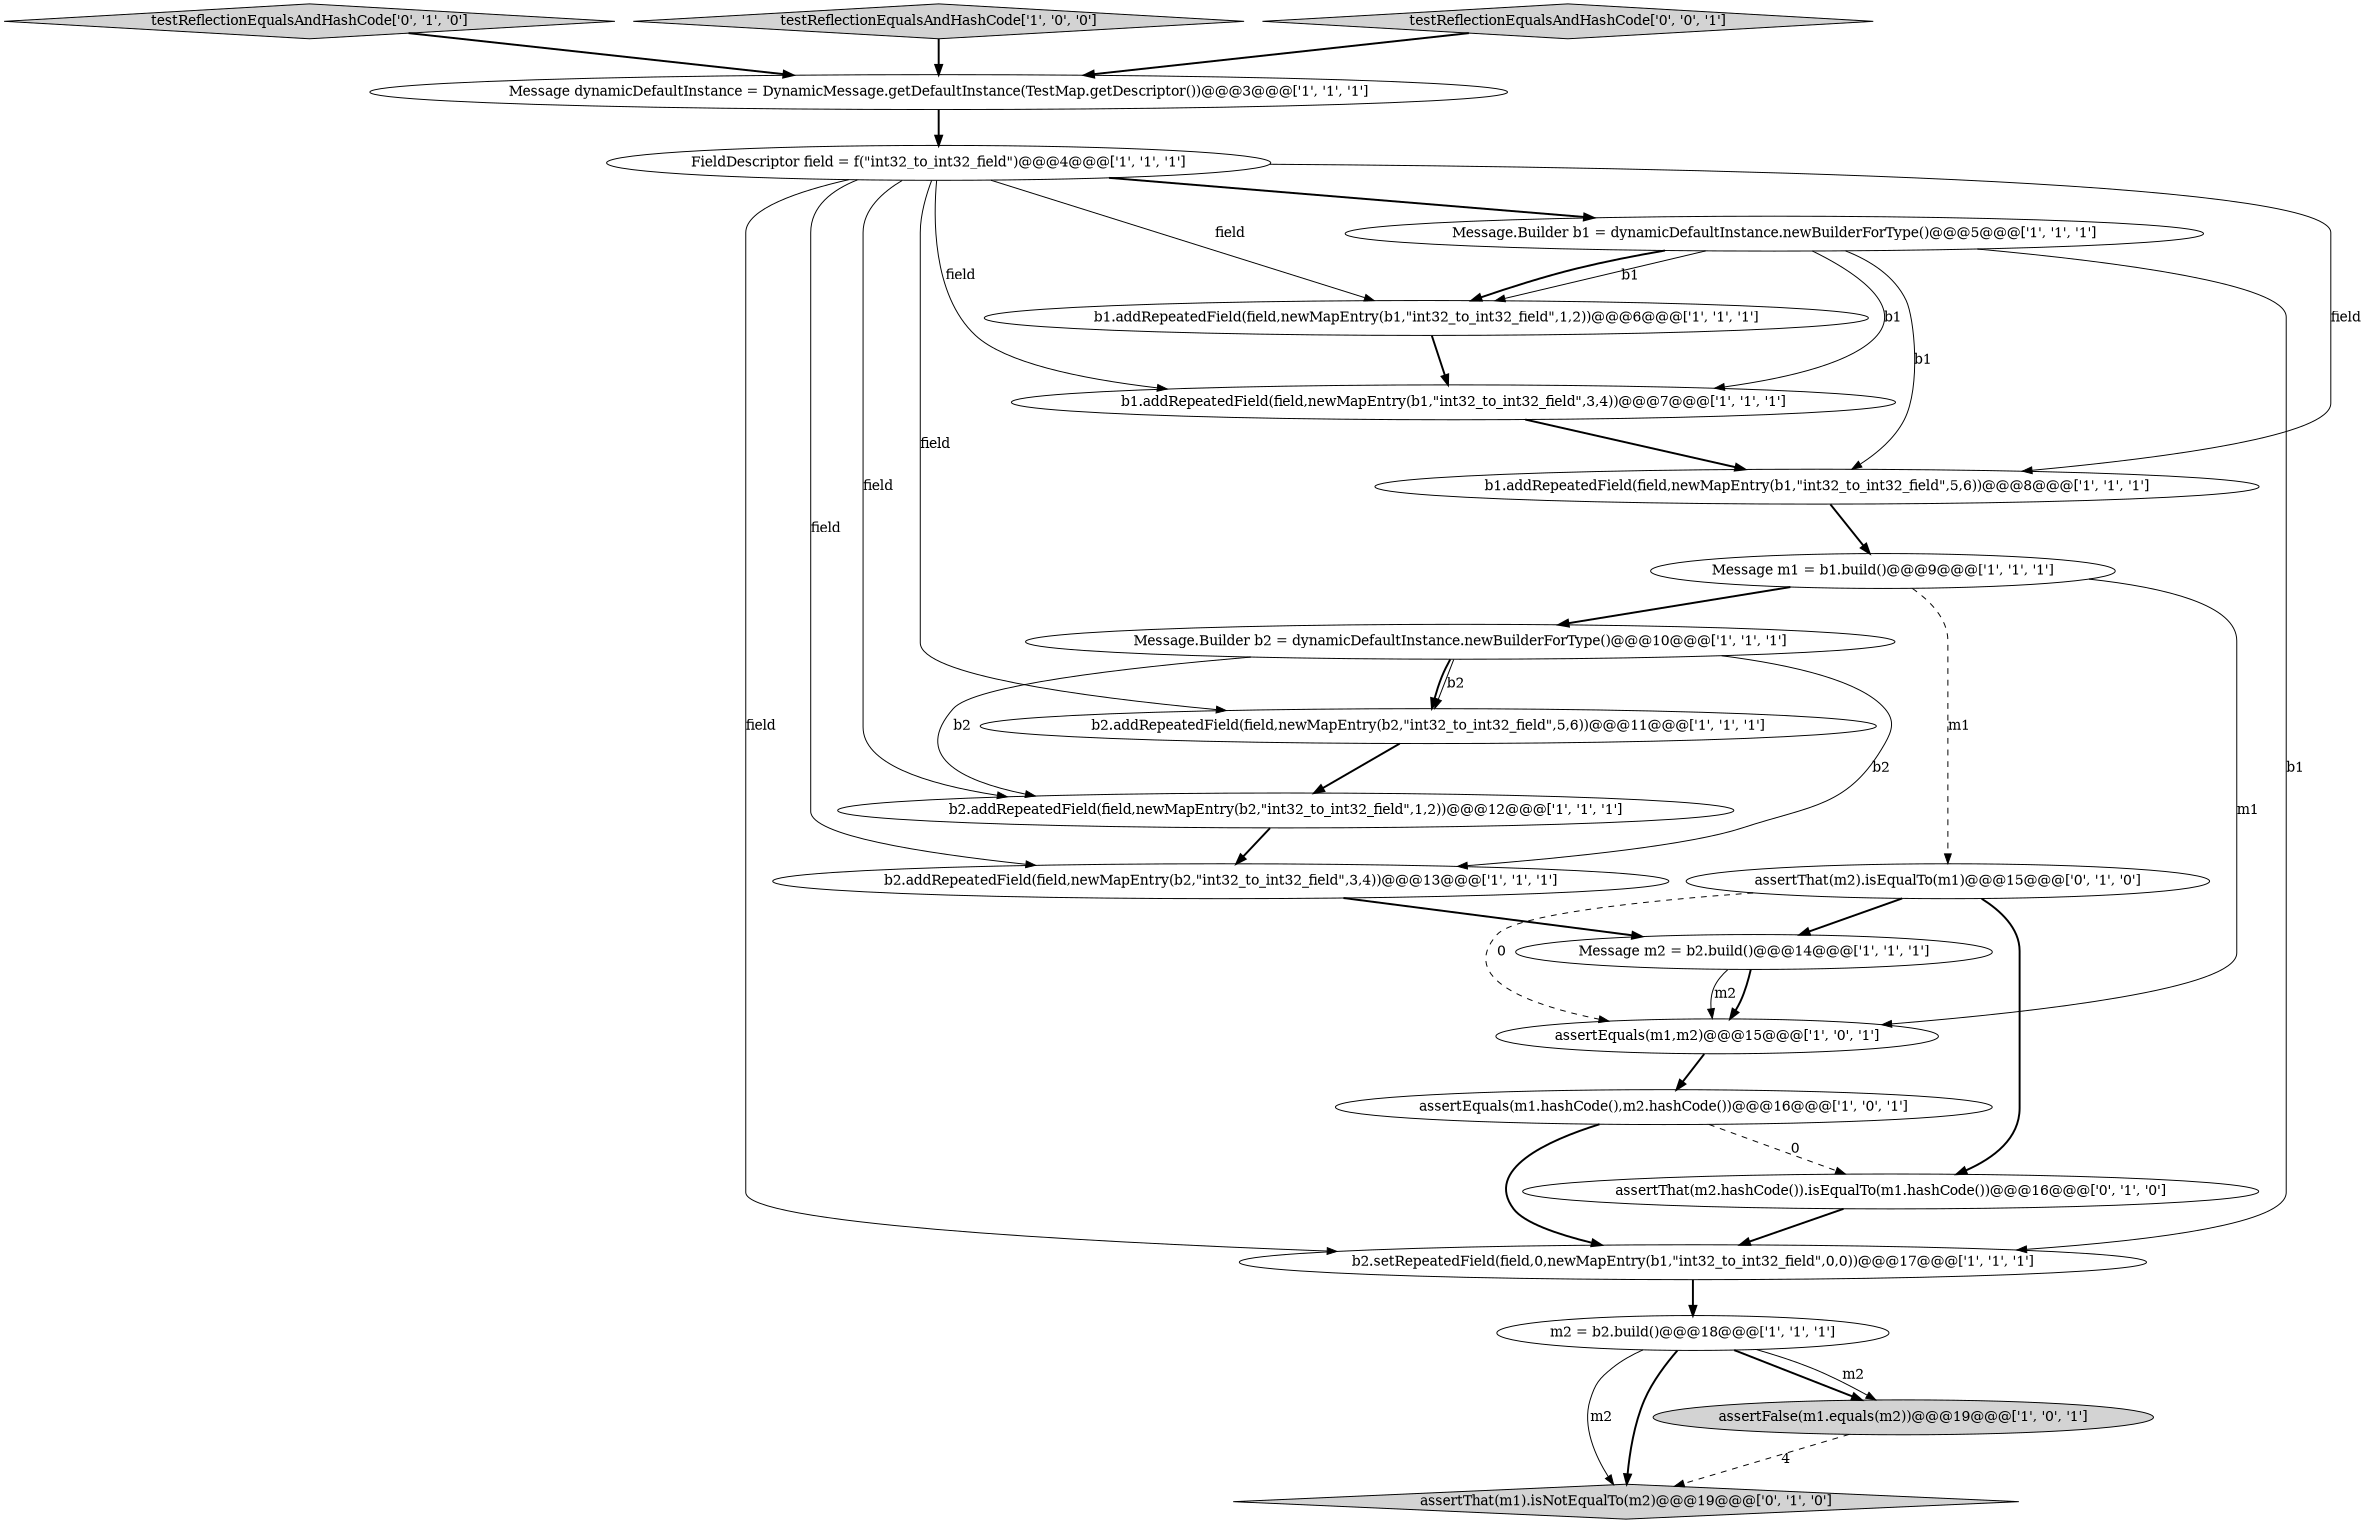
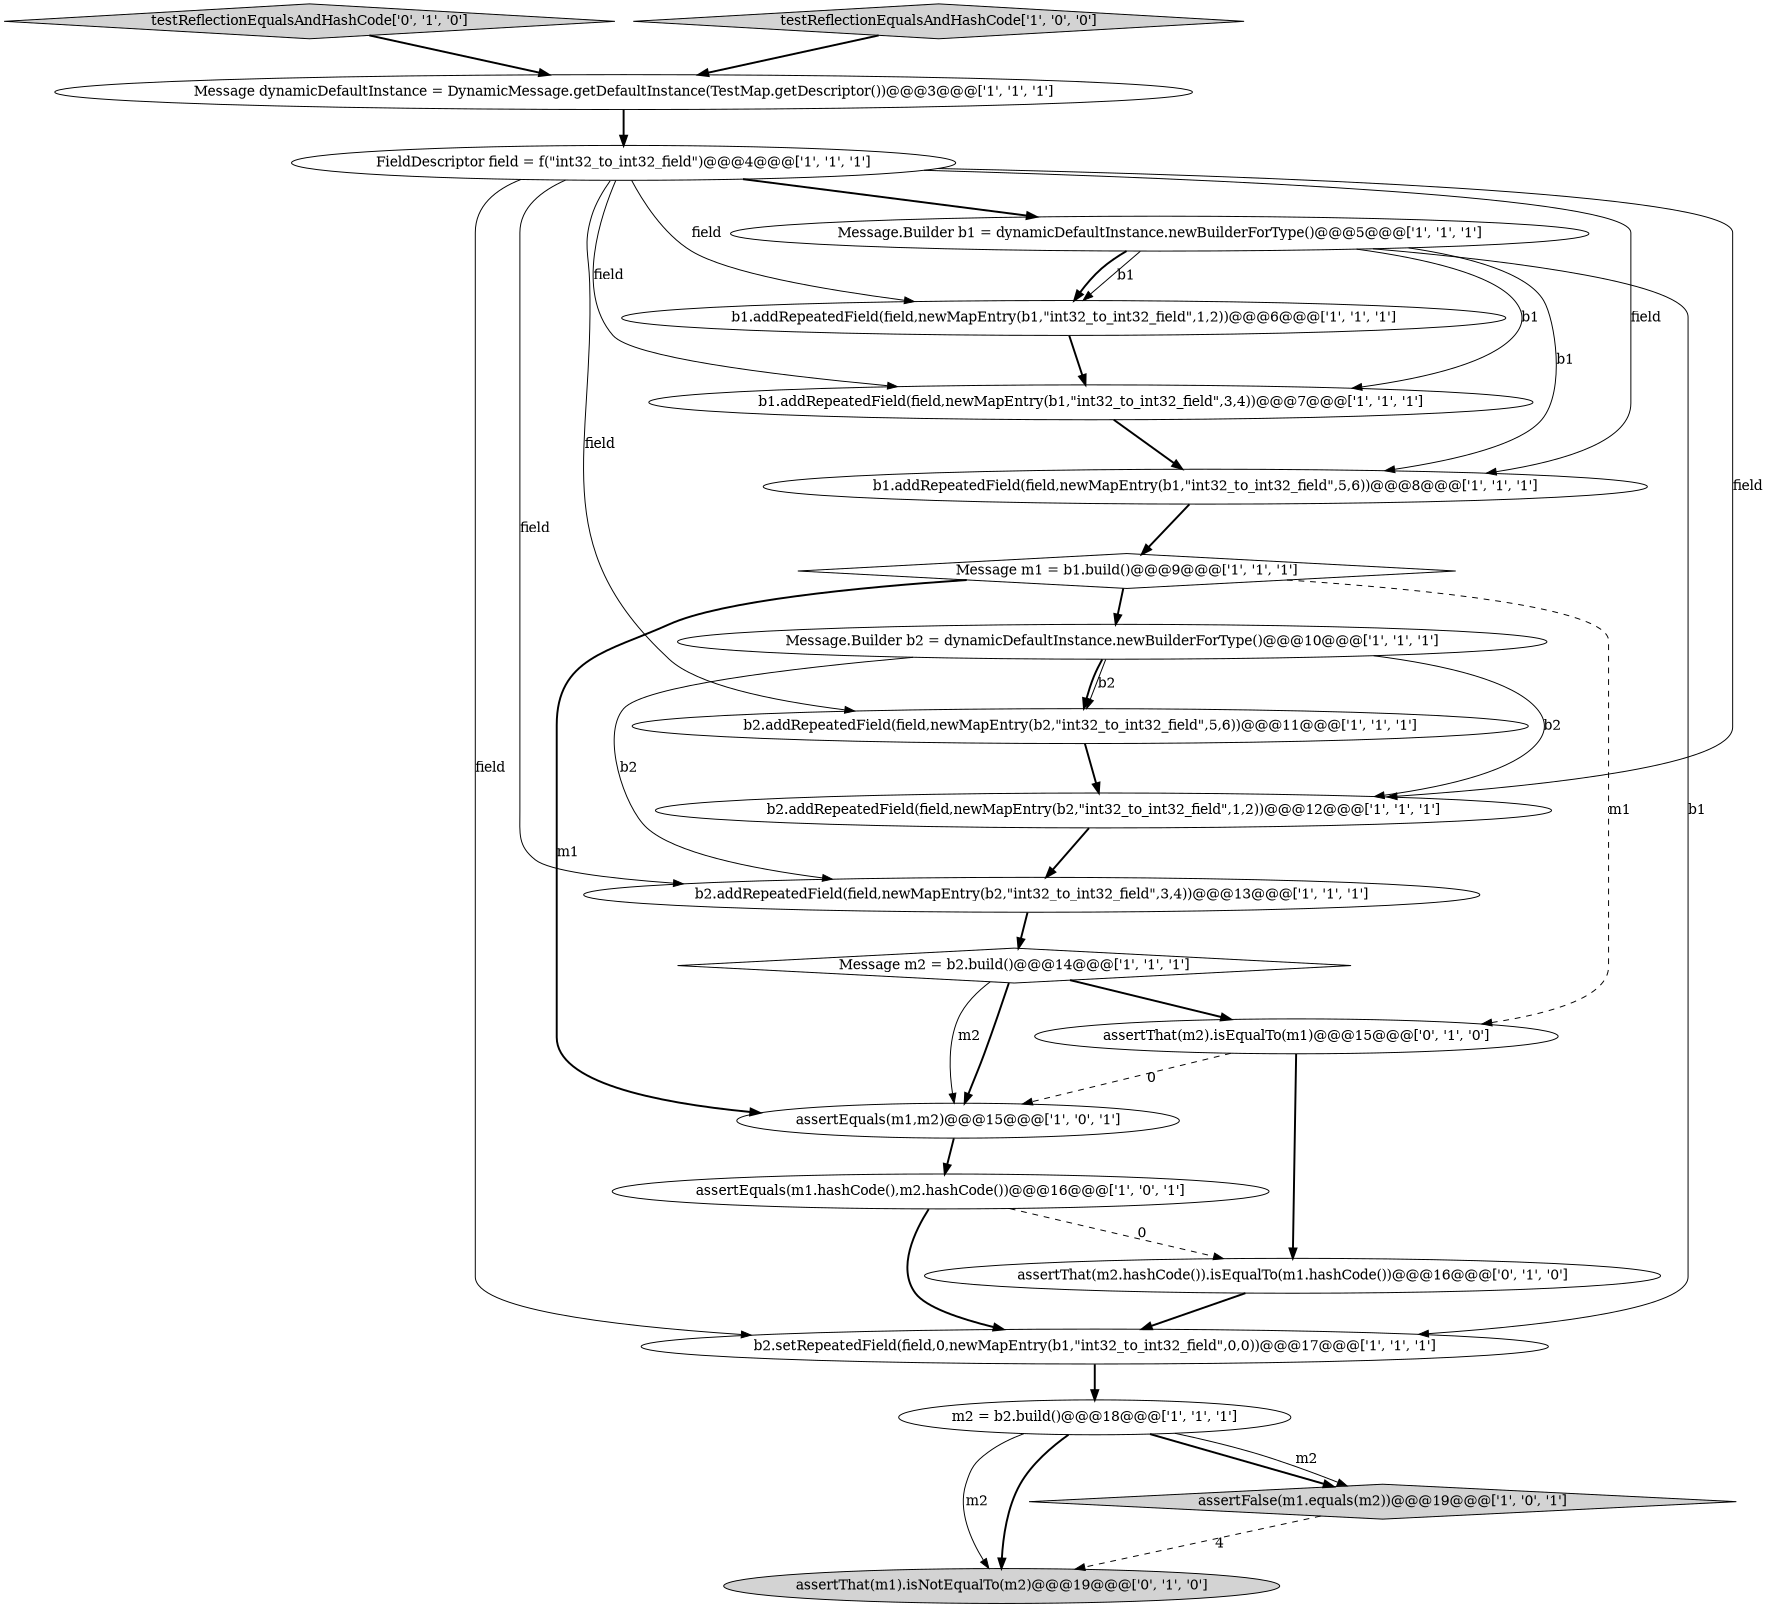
node "testReflectionEqualsAndHashCode['0', '0', '1']": removed
node "Message m1 = b1.build()@@@9@@@['1', '1', '1']": shape ellipse -> diamond
edge "Message m1 = b1.build()@@@9@@@['1', '1', '1']" -> "assertEquals(m1,m2)@@@15@@@['1', '0', '1']": style solid -> bold
edge "assertThat(m2).isEqualTo(m1)@@@15@@@['0', '1', '0']" -> "Message m2 = b2.build()@@@14@@@['1', '1', '1']": reversed
node "Message m2 = b2.build()@@@14@@@['1', '1', '1']": shape ellipse -> diamond
node "assertFalse(m1.equals(m2))@@@19@@@['1', '0', '1']": shape ellipse -> diamond
node "assertThat(m1).isNotEqualTo(m2)@@@19@@@['0', '1', '0']": shape diamond -> ellipse
